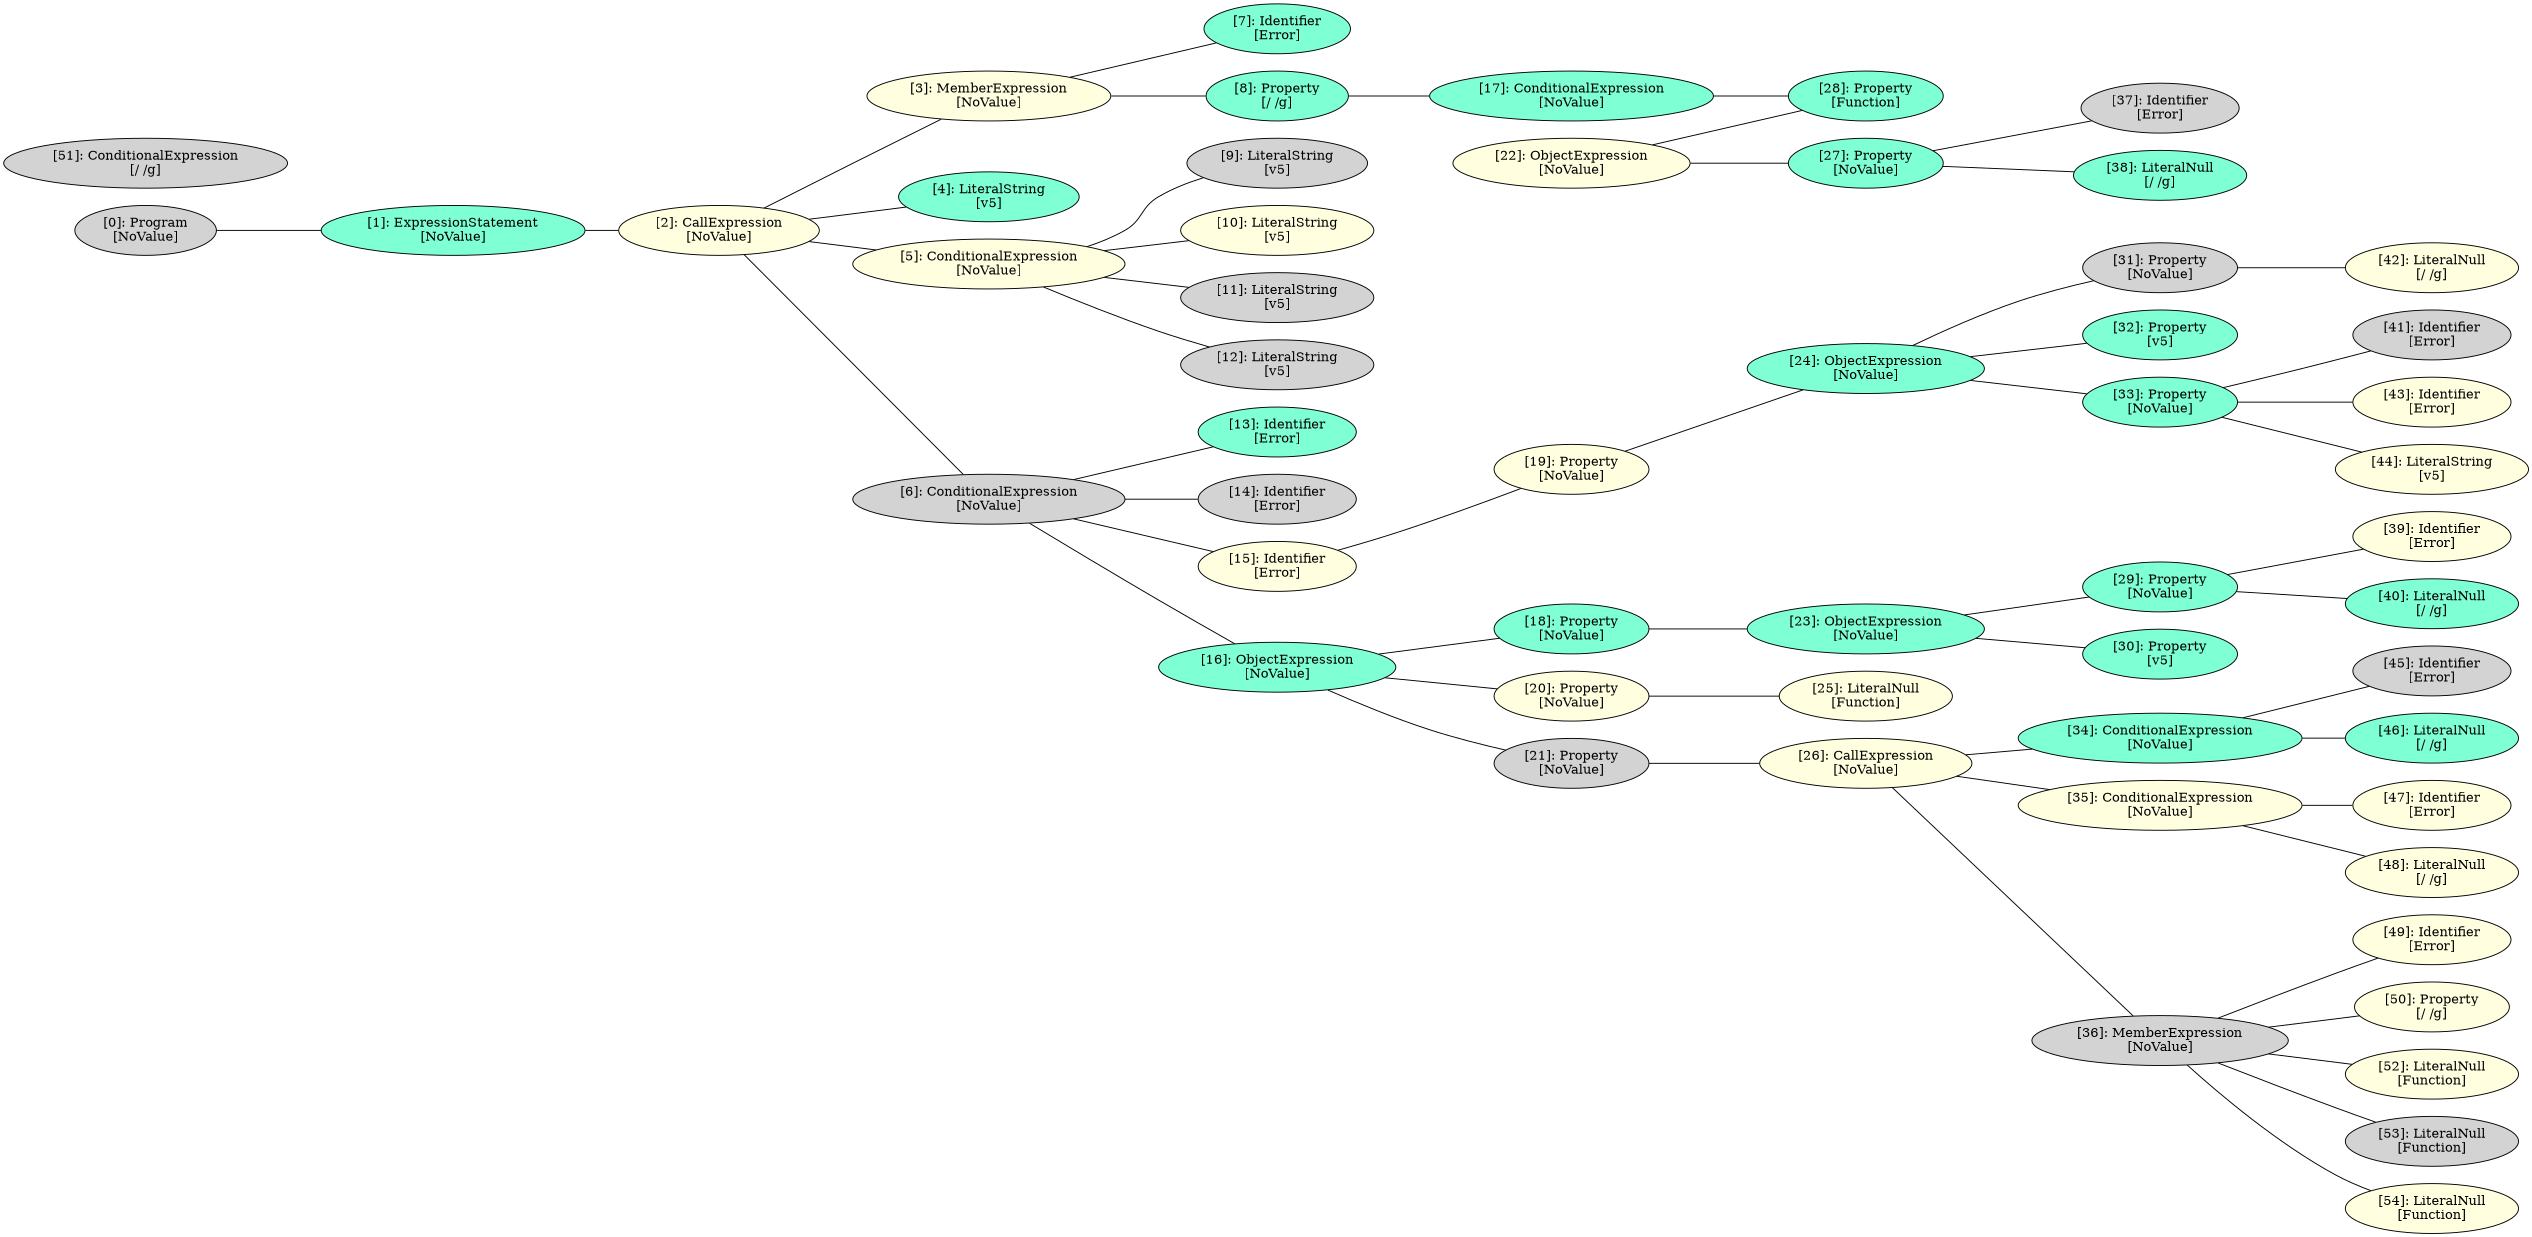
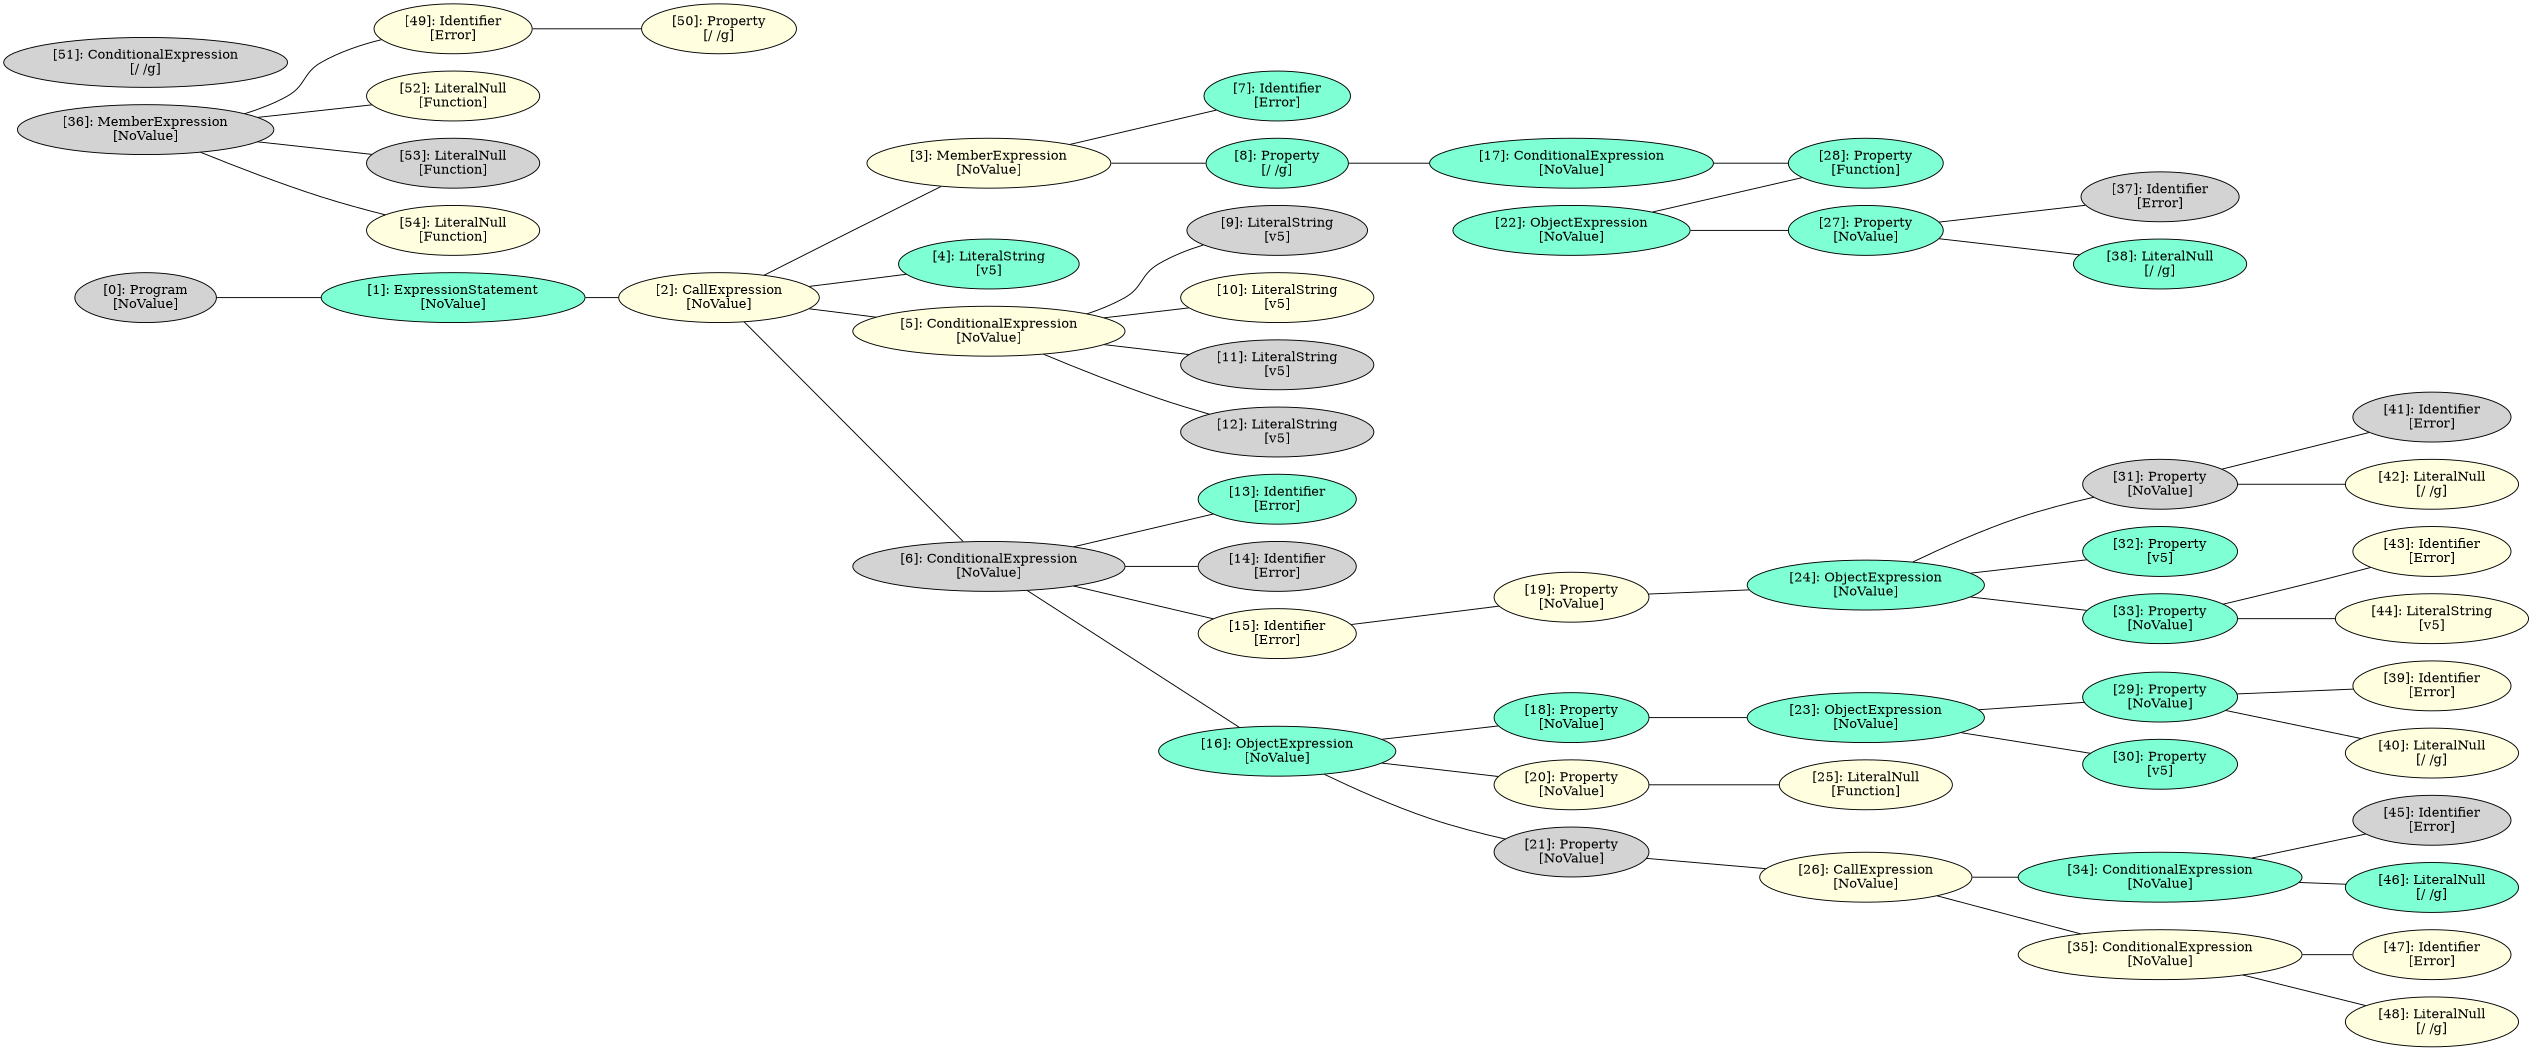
node "[22]: ObjectExpression [NoValue]": fillcolor lightyellow -> aquamarine
edge "[41]: Identifier [Error]" -- "[33]: Property [NoValue]": now "[41]: Identifier [Error]" -- "[31]: Property [NoValue]"
node "[40]: LiteralNull [/ /g]": fillcolor aquamarine -> lightyellow
edge "[26]: CallExpression [NoValue]" -- "[36]: MemberExpression [NoValue]": removed
edge "[50]: Property [/ /g]" -- "[36]: MemberExpression [NoValue]": now "[50]: Property [/ /g]" -- "[49]: Identifier [Error]"
